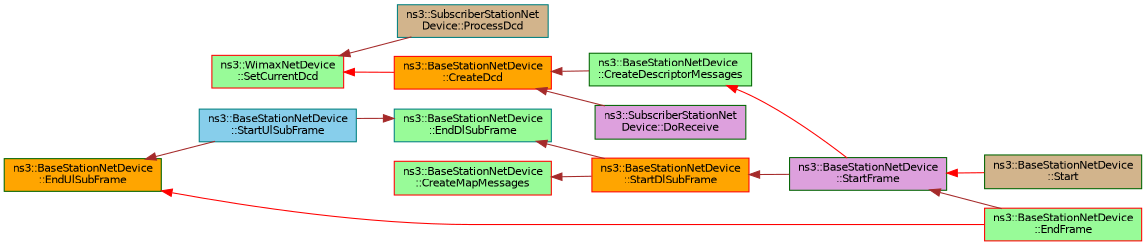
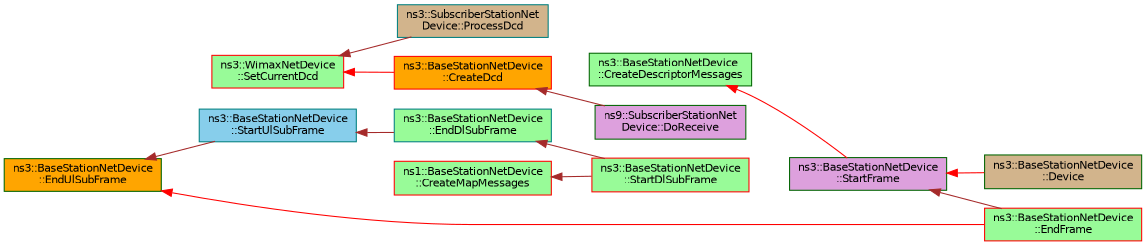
edge "ns3::BaseStationNetDevice ::CreateDescriptorMessages" -> "ns3::BaseStationNetDevice ::CreateDcd": removed
edge "ns3::BaseStationNetDevice ::StartUlSubFrame" -> "ns3::BaseStationNetDevice ::EndDlSubFrame": reversed
node "ns3::SubscriberStationNet Device::DoReceive": label "ns3::SubscriberStationNet Device::DoReceive" -> "ns9::SubscriberStationNet Device::DoReceive"
node "ns3::BaseStationNetDevice ::Start": label "ns3::BaseStationNetDevice ::Start" -> "ns3::BaseStationNetDevice ::Device"
edge "ns3::BaseStationNetDevice ::StartFrame" -> "ns3::BaseStationNetDevice ::StartDlSubFrame": removed
node "ns3::BaseStationNetDevice ::StartDlSubFrame": fillcolor orange -> palegreen
node "ns3::BaseStationNetDevice ::CreateMapMessages": label "ns3::BaseStationNetDevice ::CreateMapMessages" -> "ns1::BaseStationNetDevice ::CreateMapMessages"
